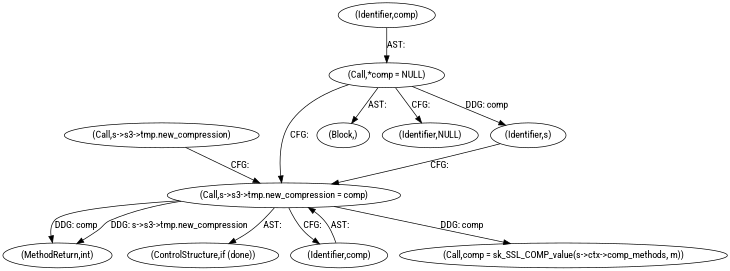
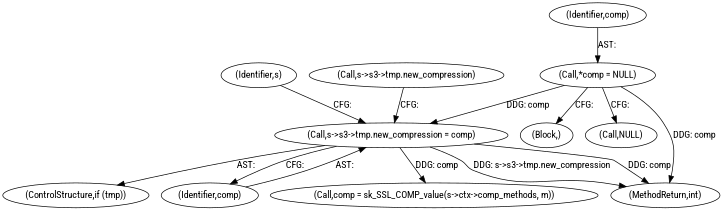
edge "(Call,*comp = NULL)" -> "(Identifier,s)": now "(Call,*comp = NULL)" -> "(MethodReturn,int)"
edge "(Call,*comp = NULL)" -> "(Block,)": label "AST: " -> "CFG: "
edge "(Call,*comp = NULL)" -> "(Call,s->s3->tmp.new_compression = comp)": label "CFG: " -> "DDG: comp"
node "(Identifier,NULL)": label "(Identifier,NULL)" -> "(Call,NULL)"
node "(ControlStructure,if (done))": label "(ControlStructure,if (done))" -> "(ControlStructure,if (tmp))"
